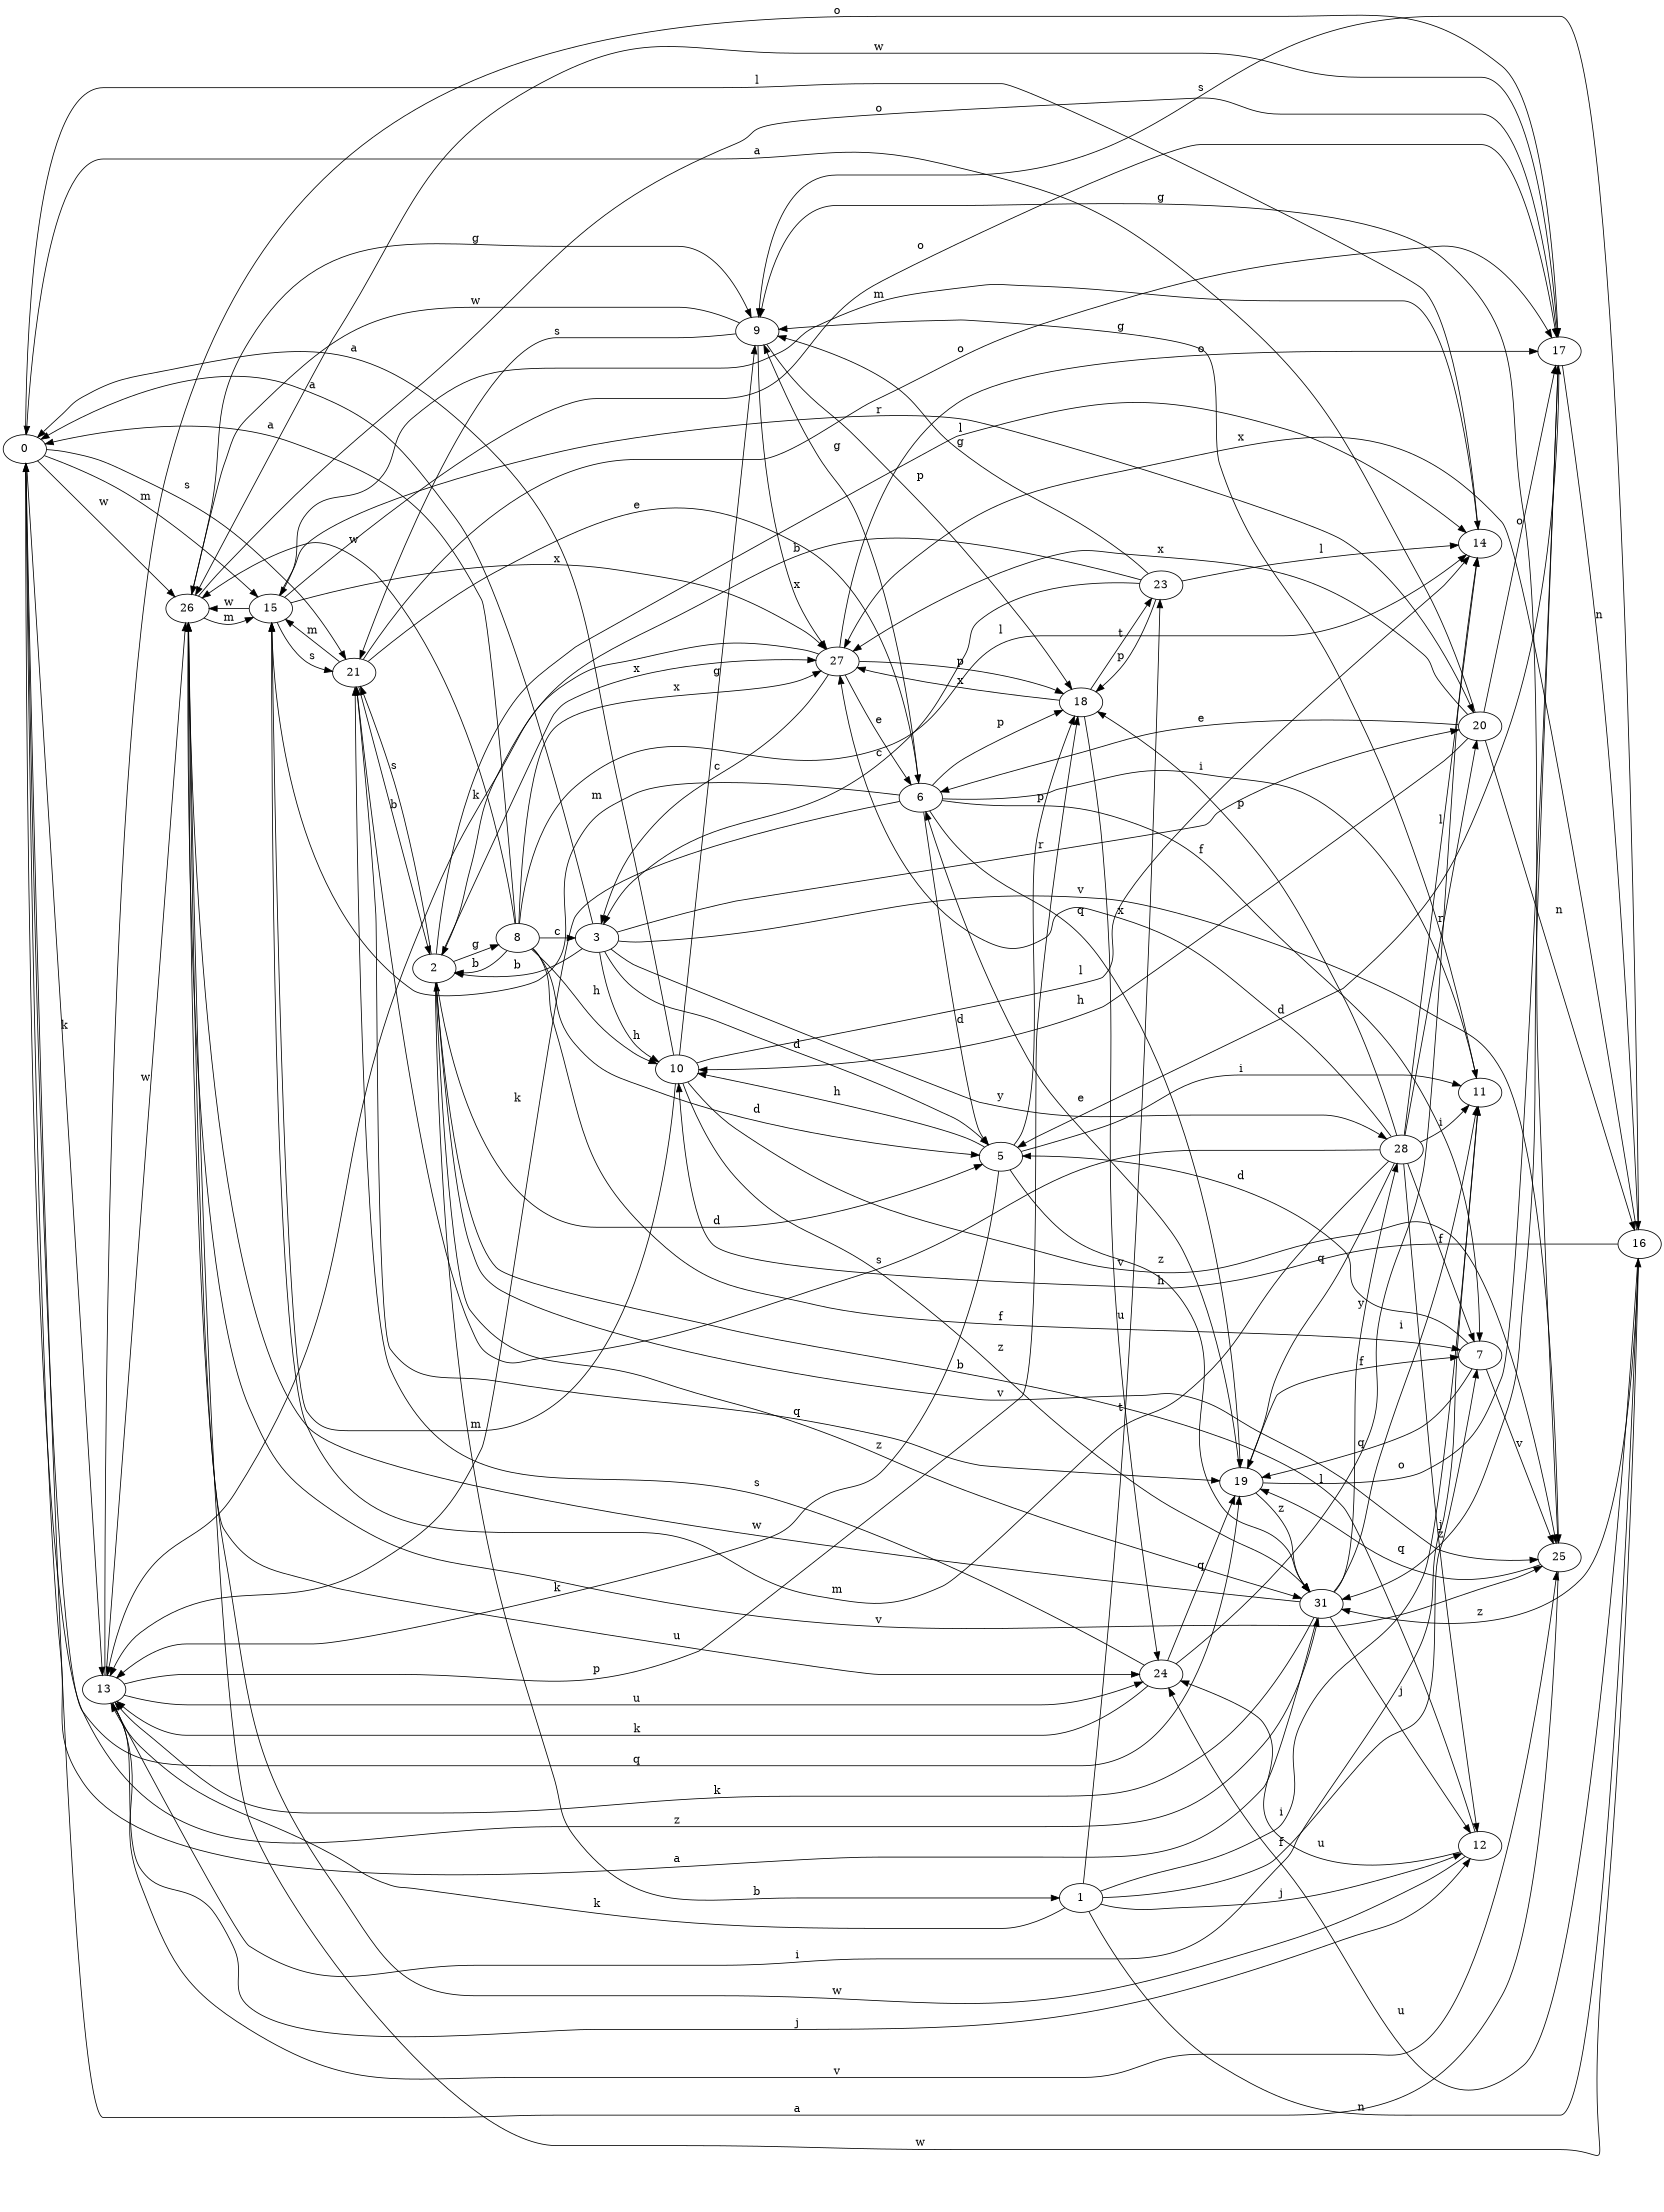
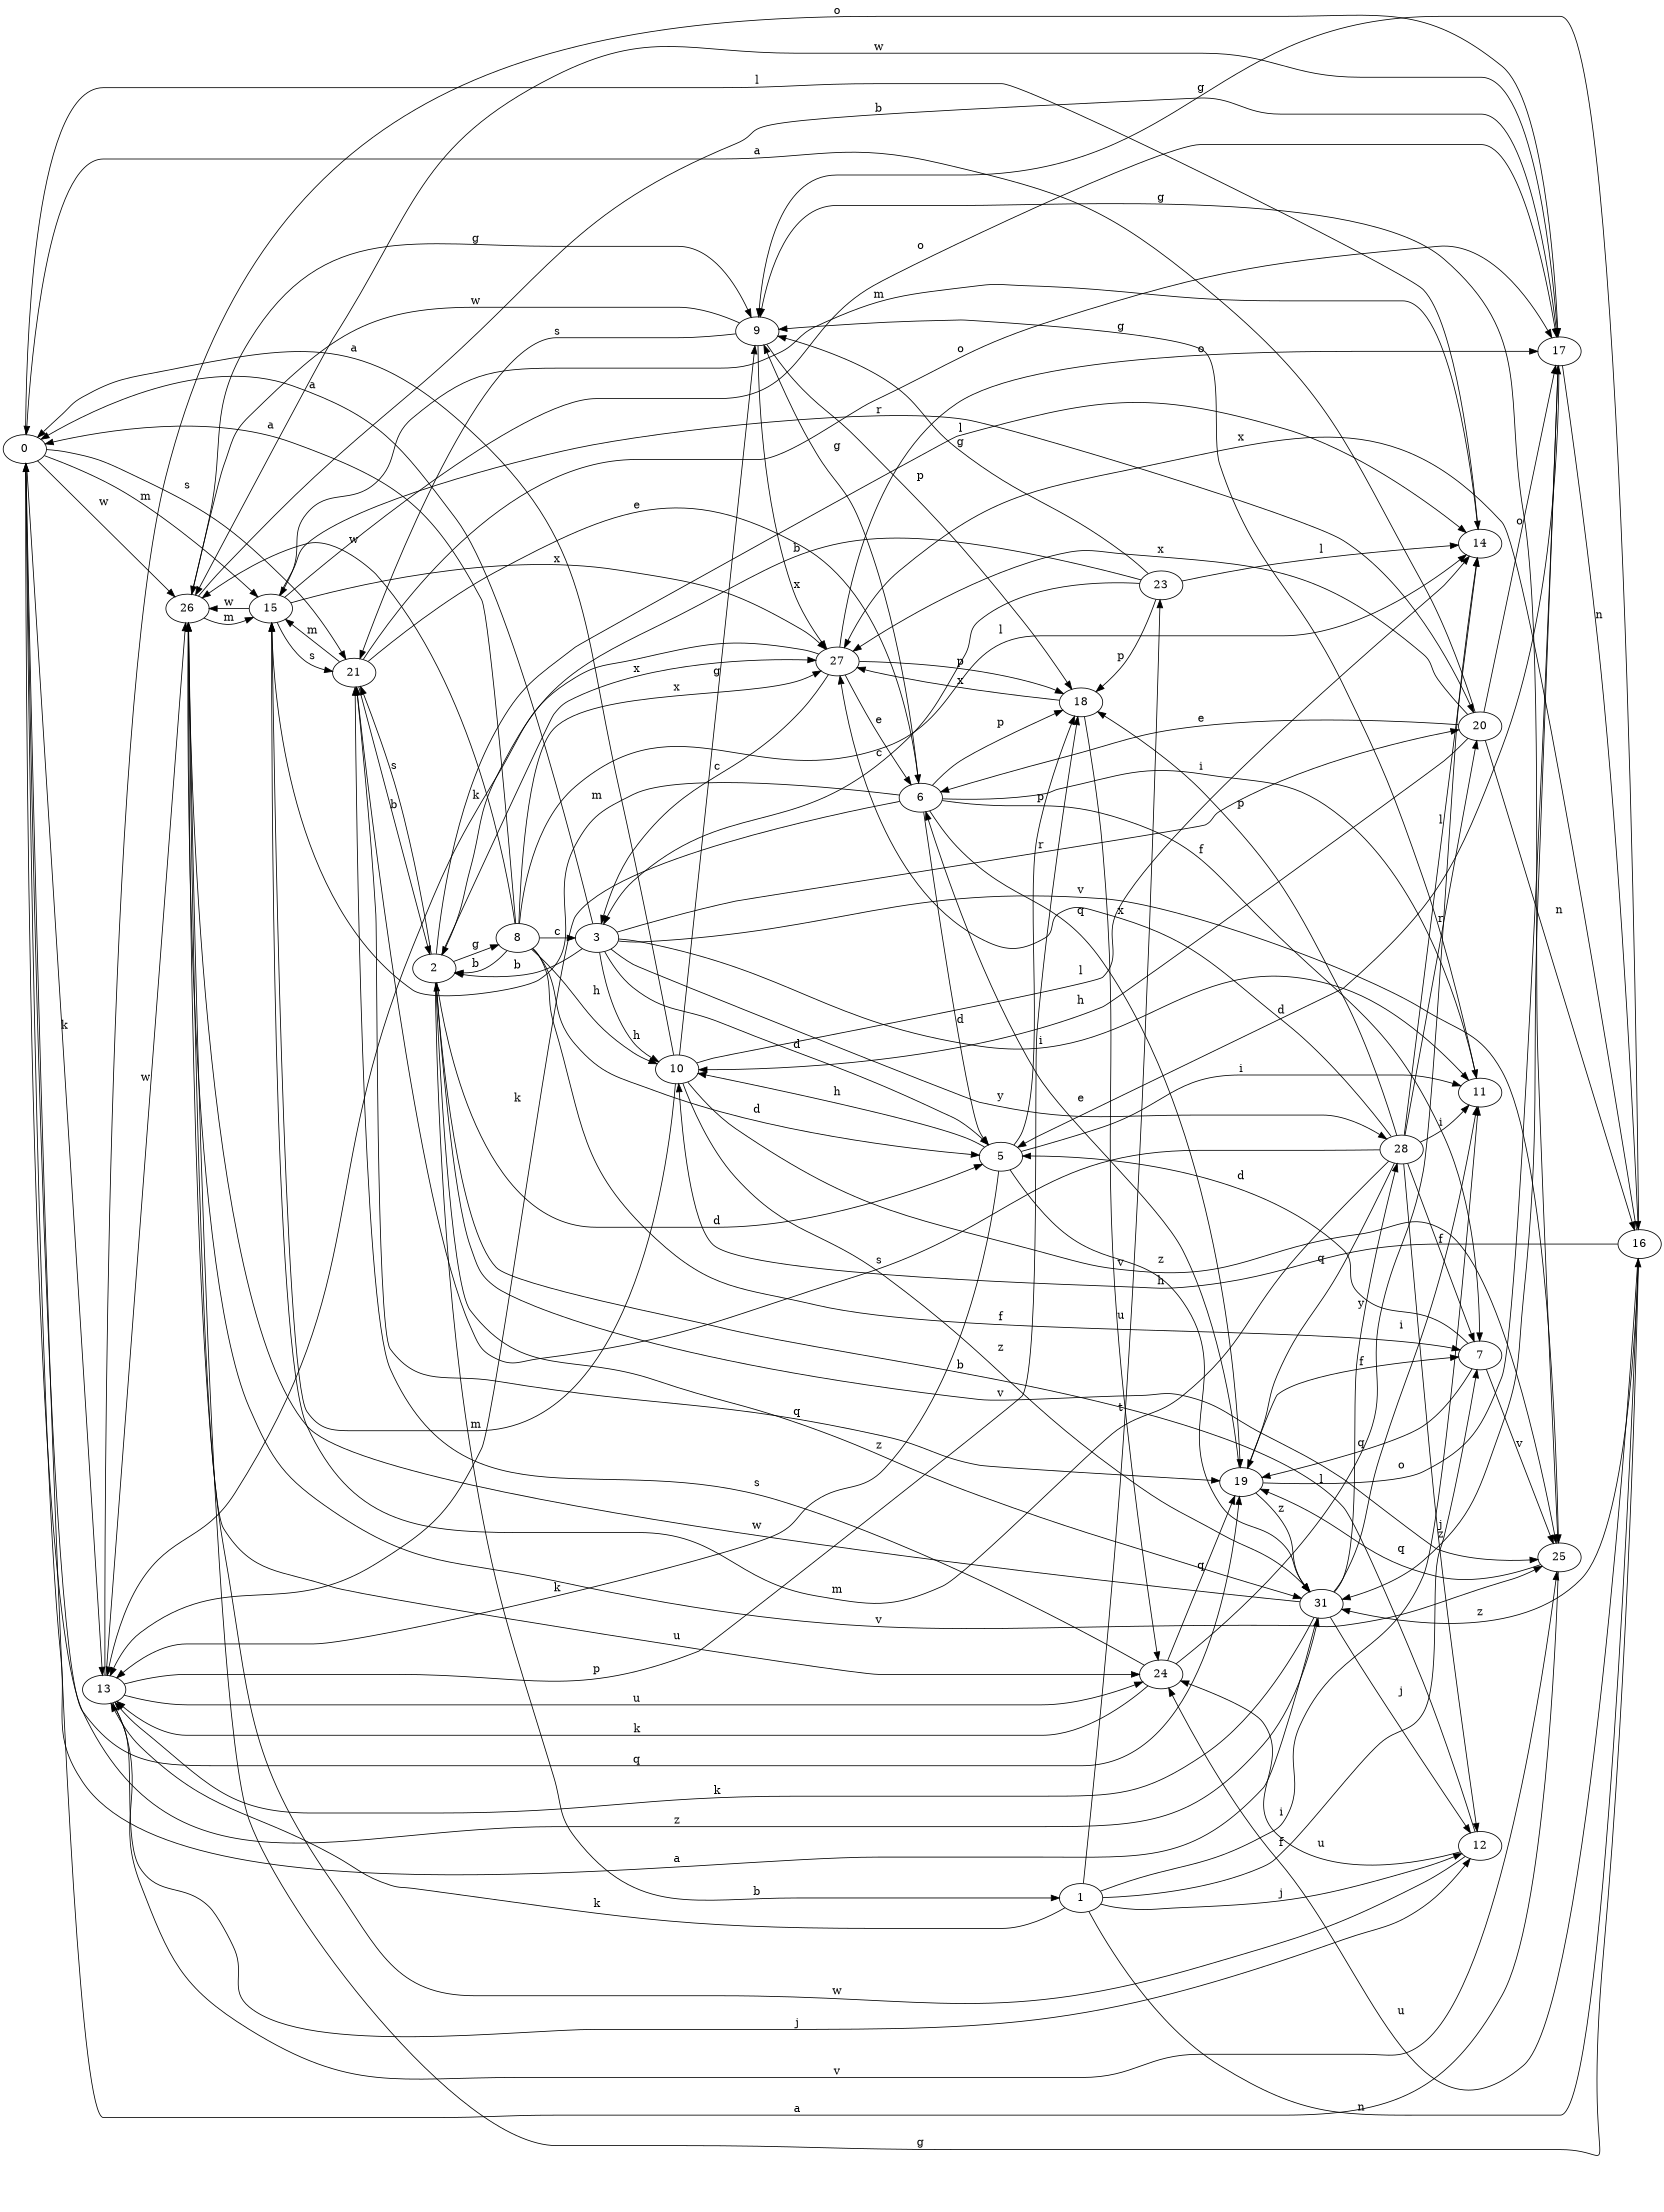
edge "16" -> "9": label "s" -> "g"
edge "26" -> "17": label "o" -> "b"
edge "18" -> "23": removed, label "t"
edge "13" -> "11": now "3" -> "11"
edge "16" -> "26": label "w" -> "g"
